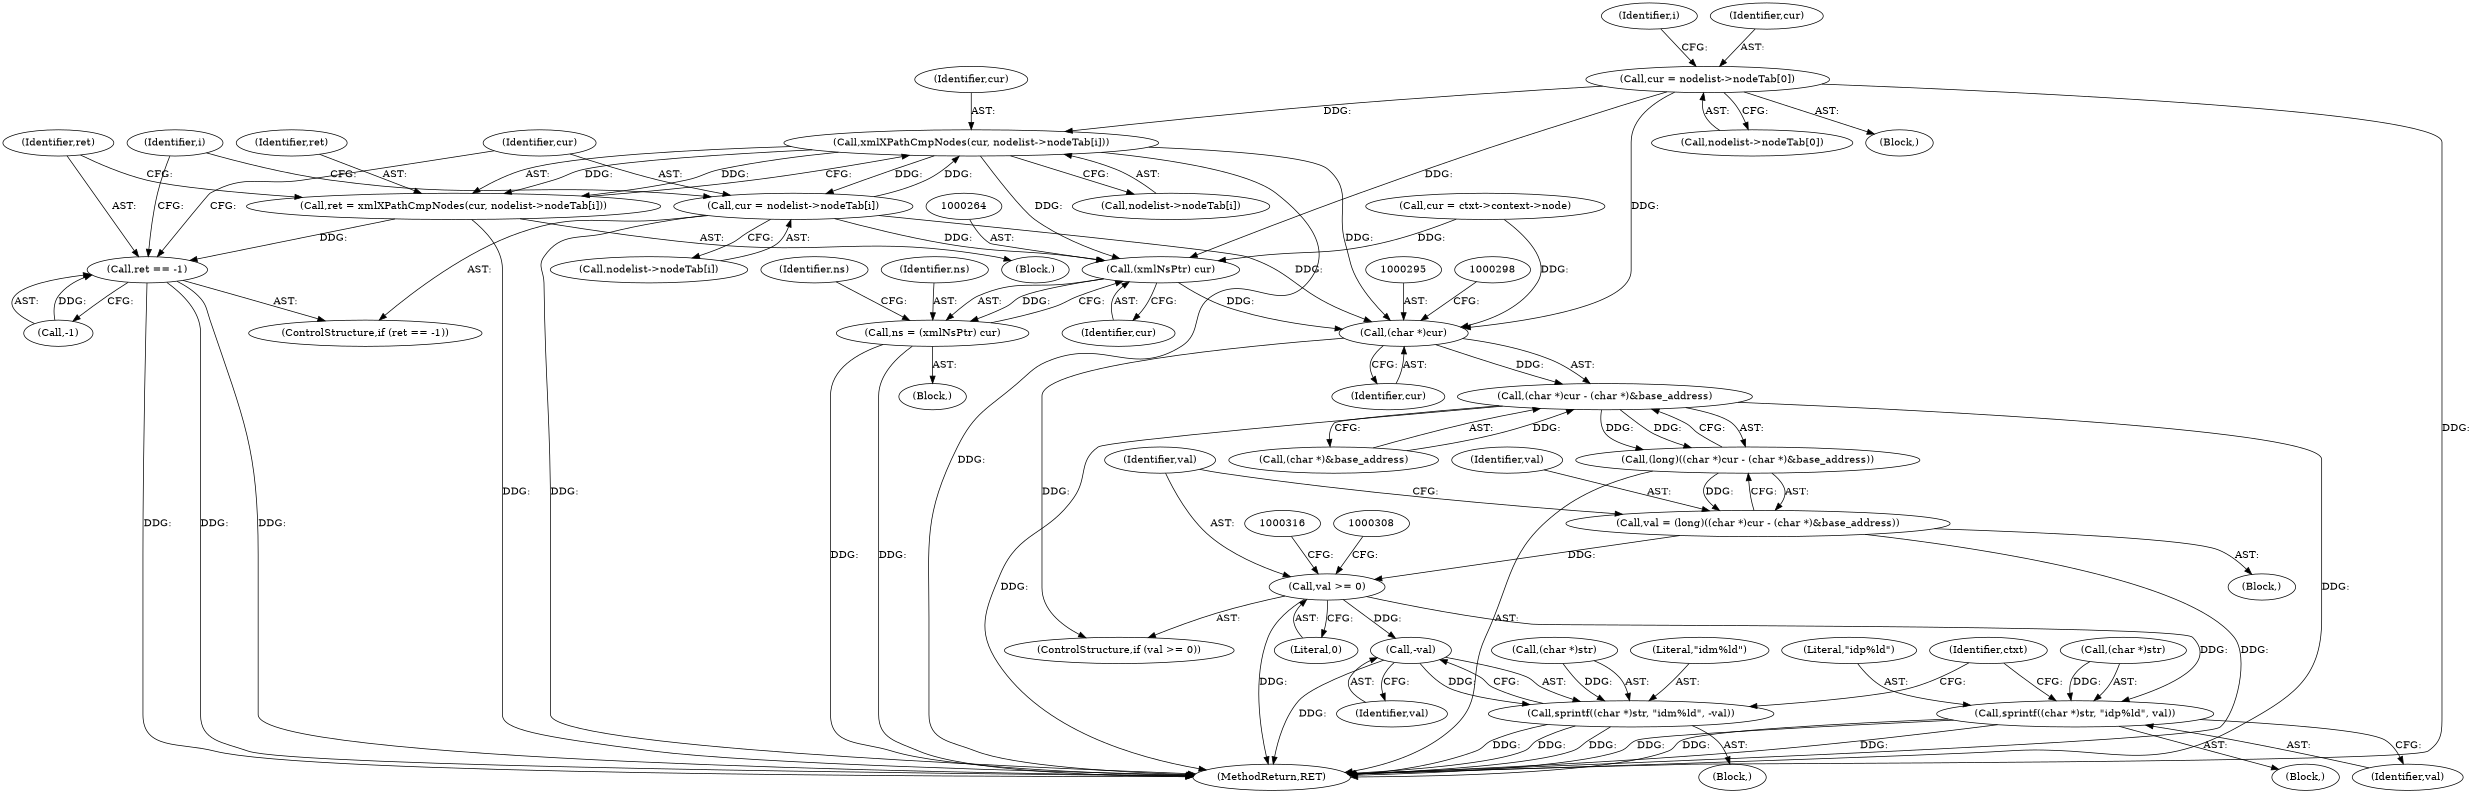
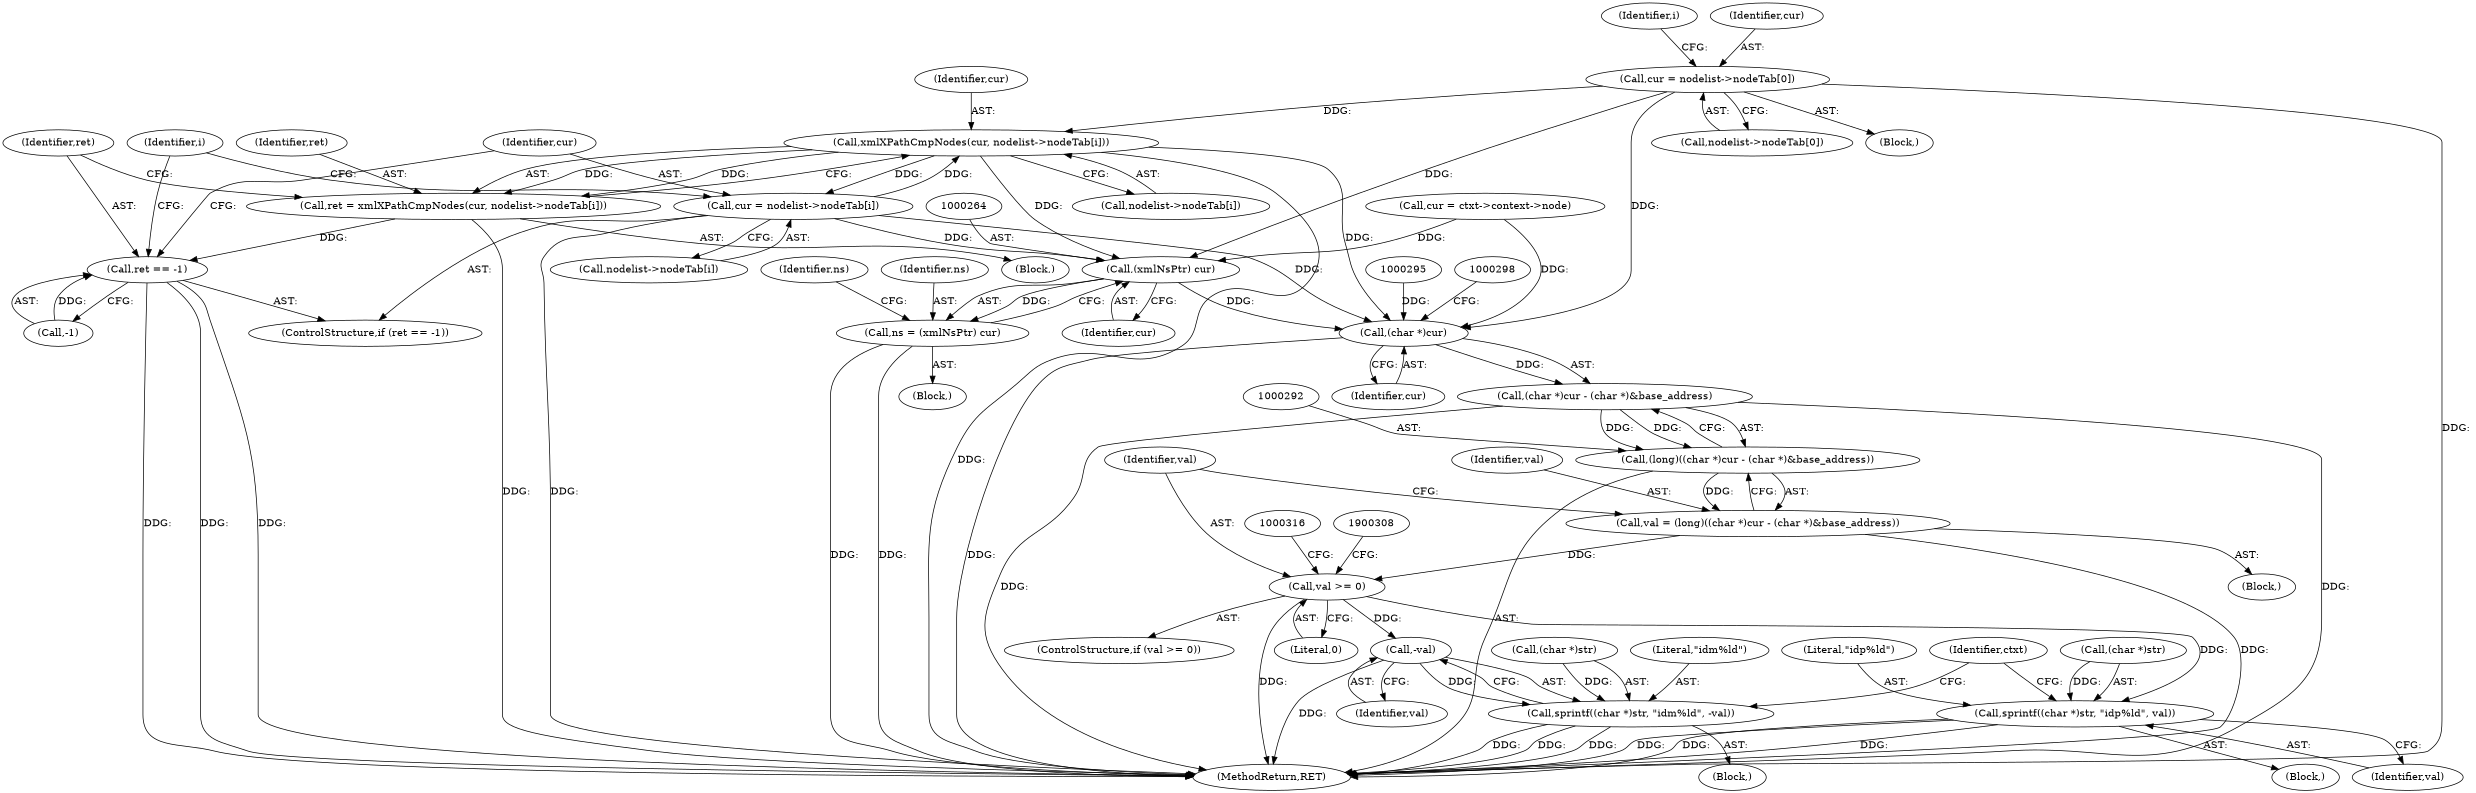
edge "1000295" -> "(Call,(char *)cur)": label "AST: " -> "DDG: "
edge "(Call,(char *)cur)" -> "(ControlStructure,if (val >= 0))": now "(Call,(char *)cur)" -> "(MethodReturn,RET)"
node "1000292": added
node "(Call,(char *)&base_address)": removed
node "1000308": label "1000308" -> "1900308"
